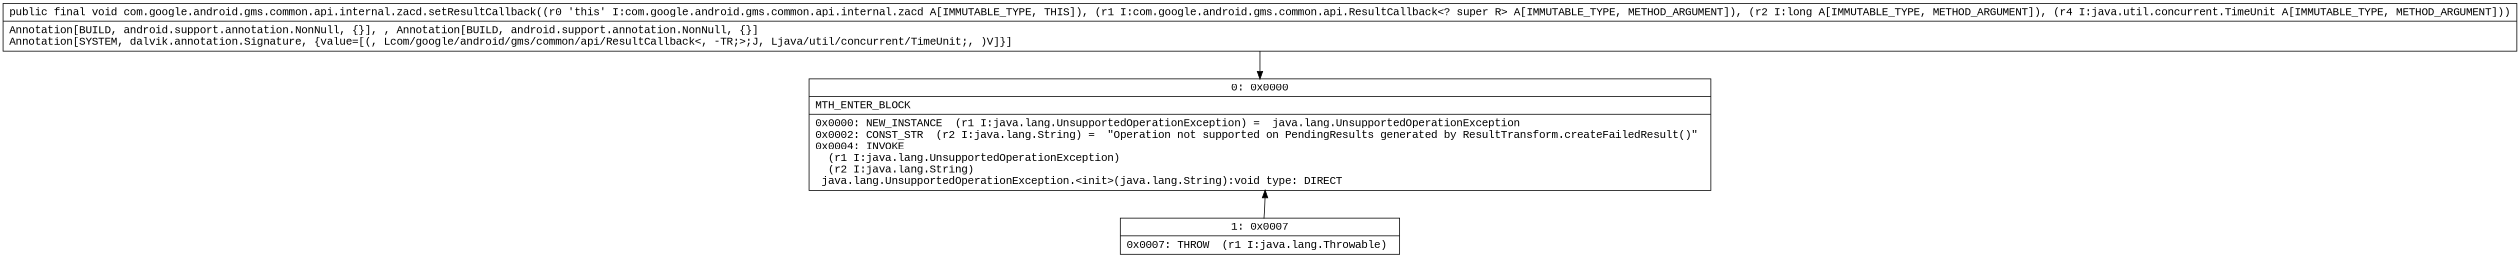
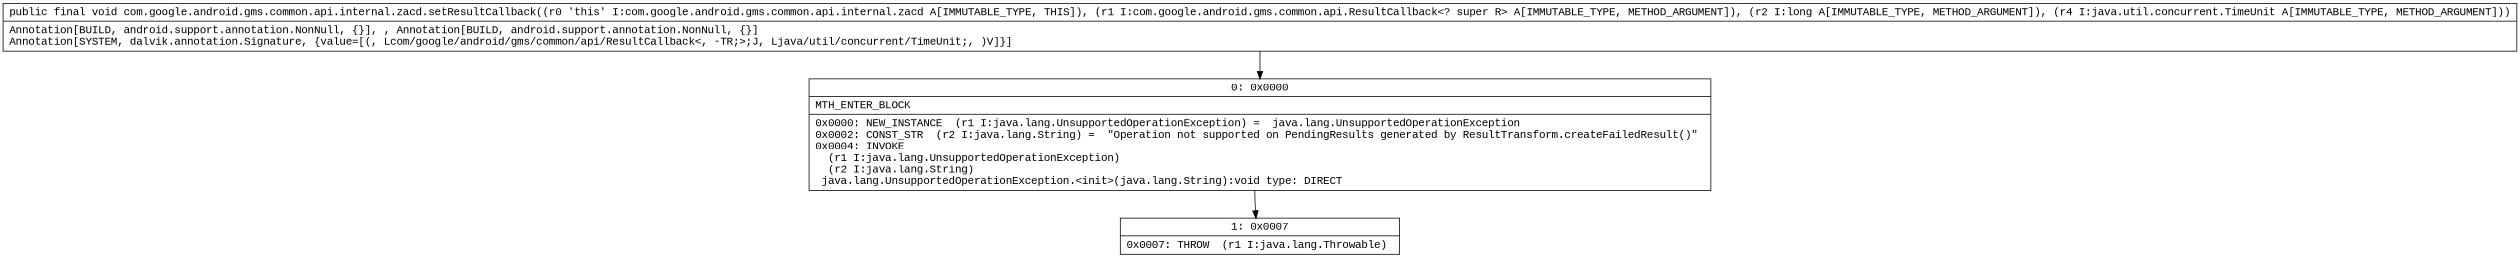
edge "1: 0x0007" -> "0: 0x0000": reversed
